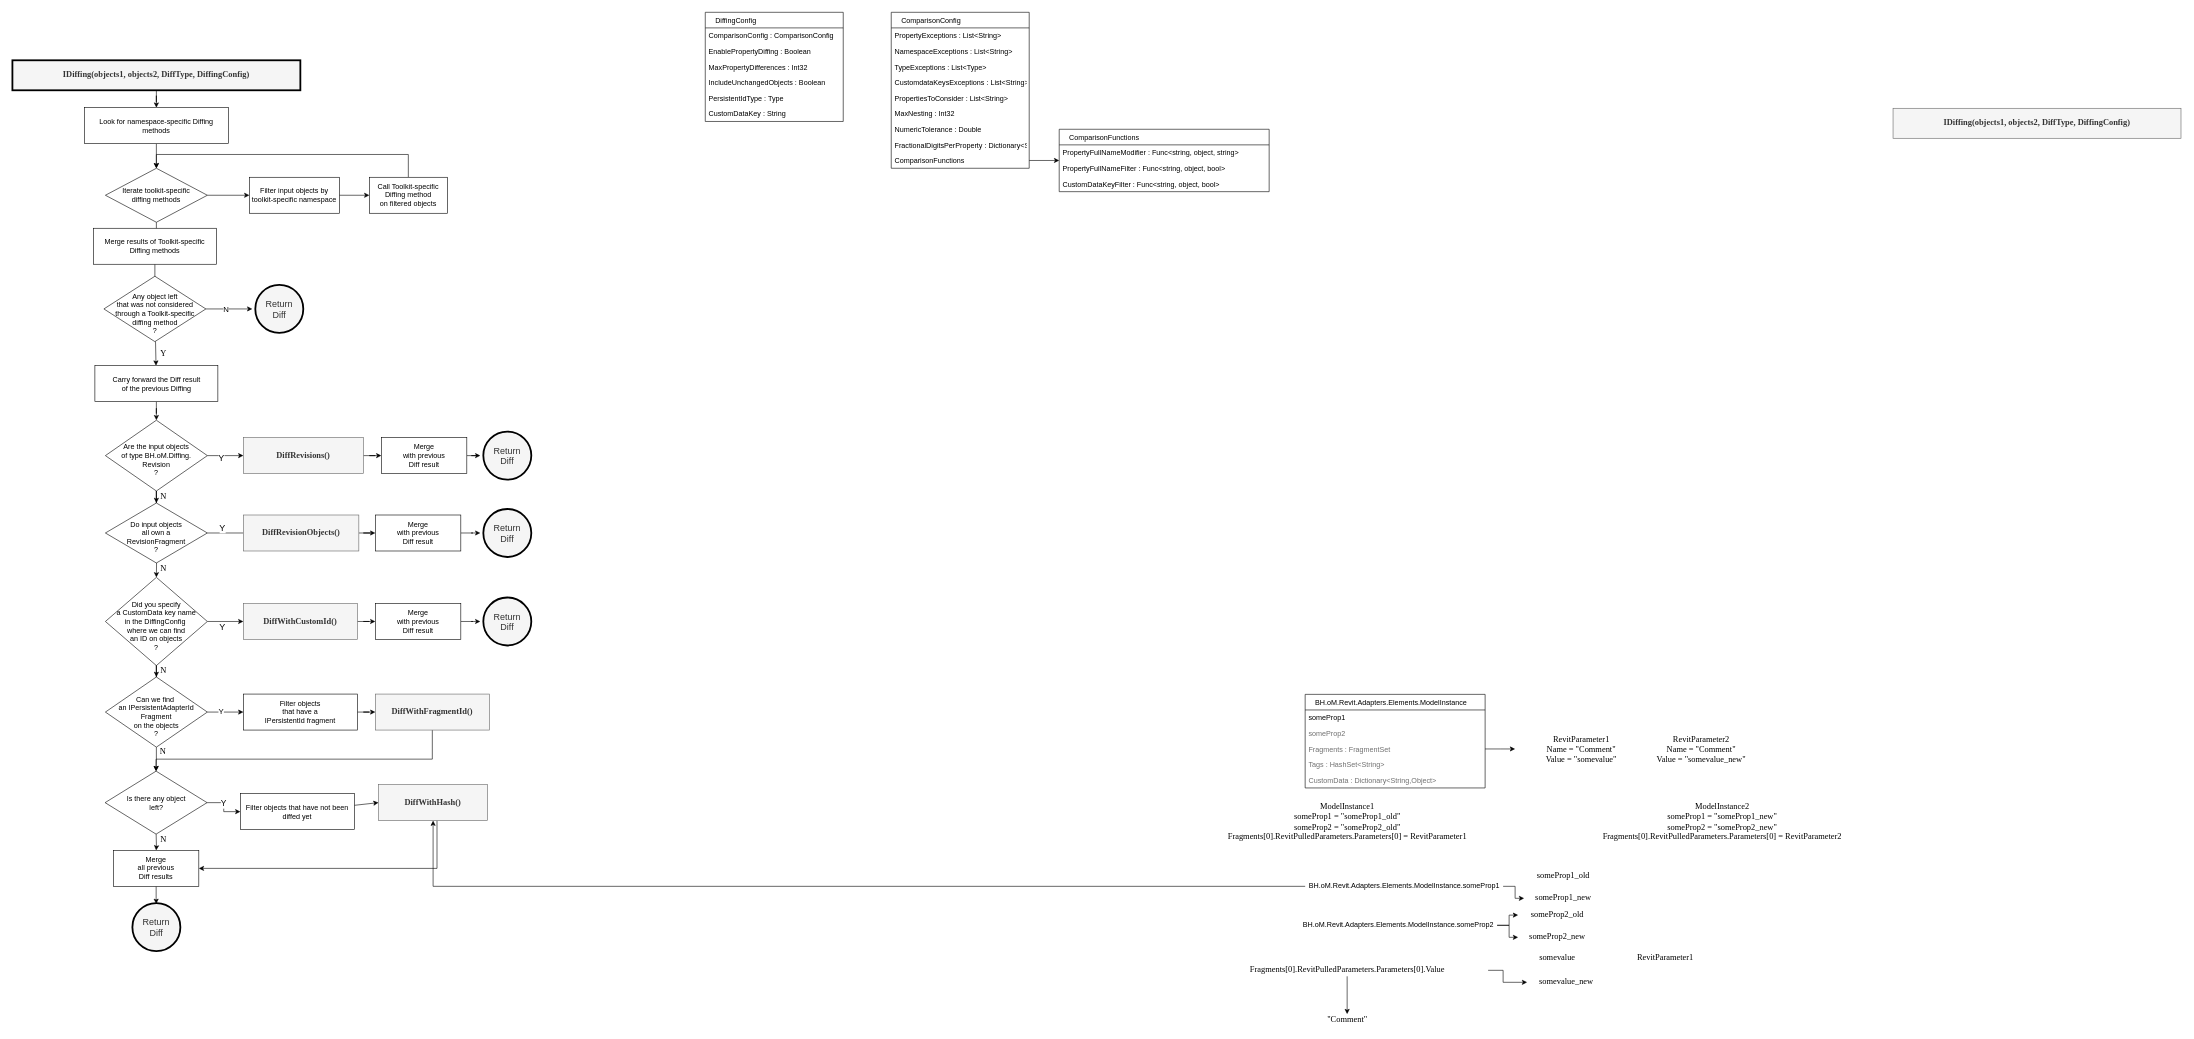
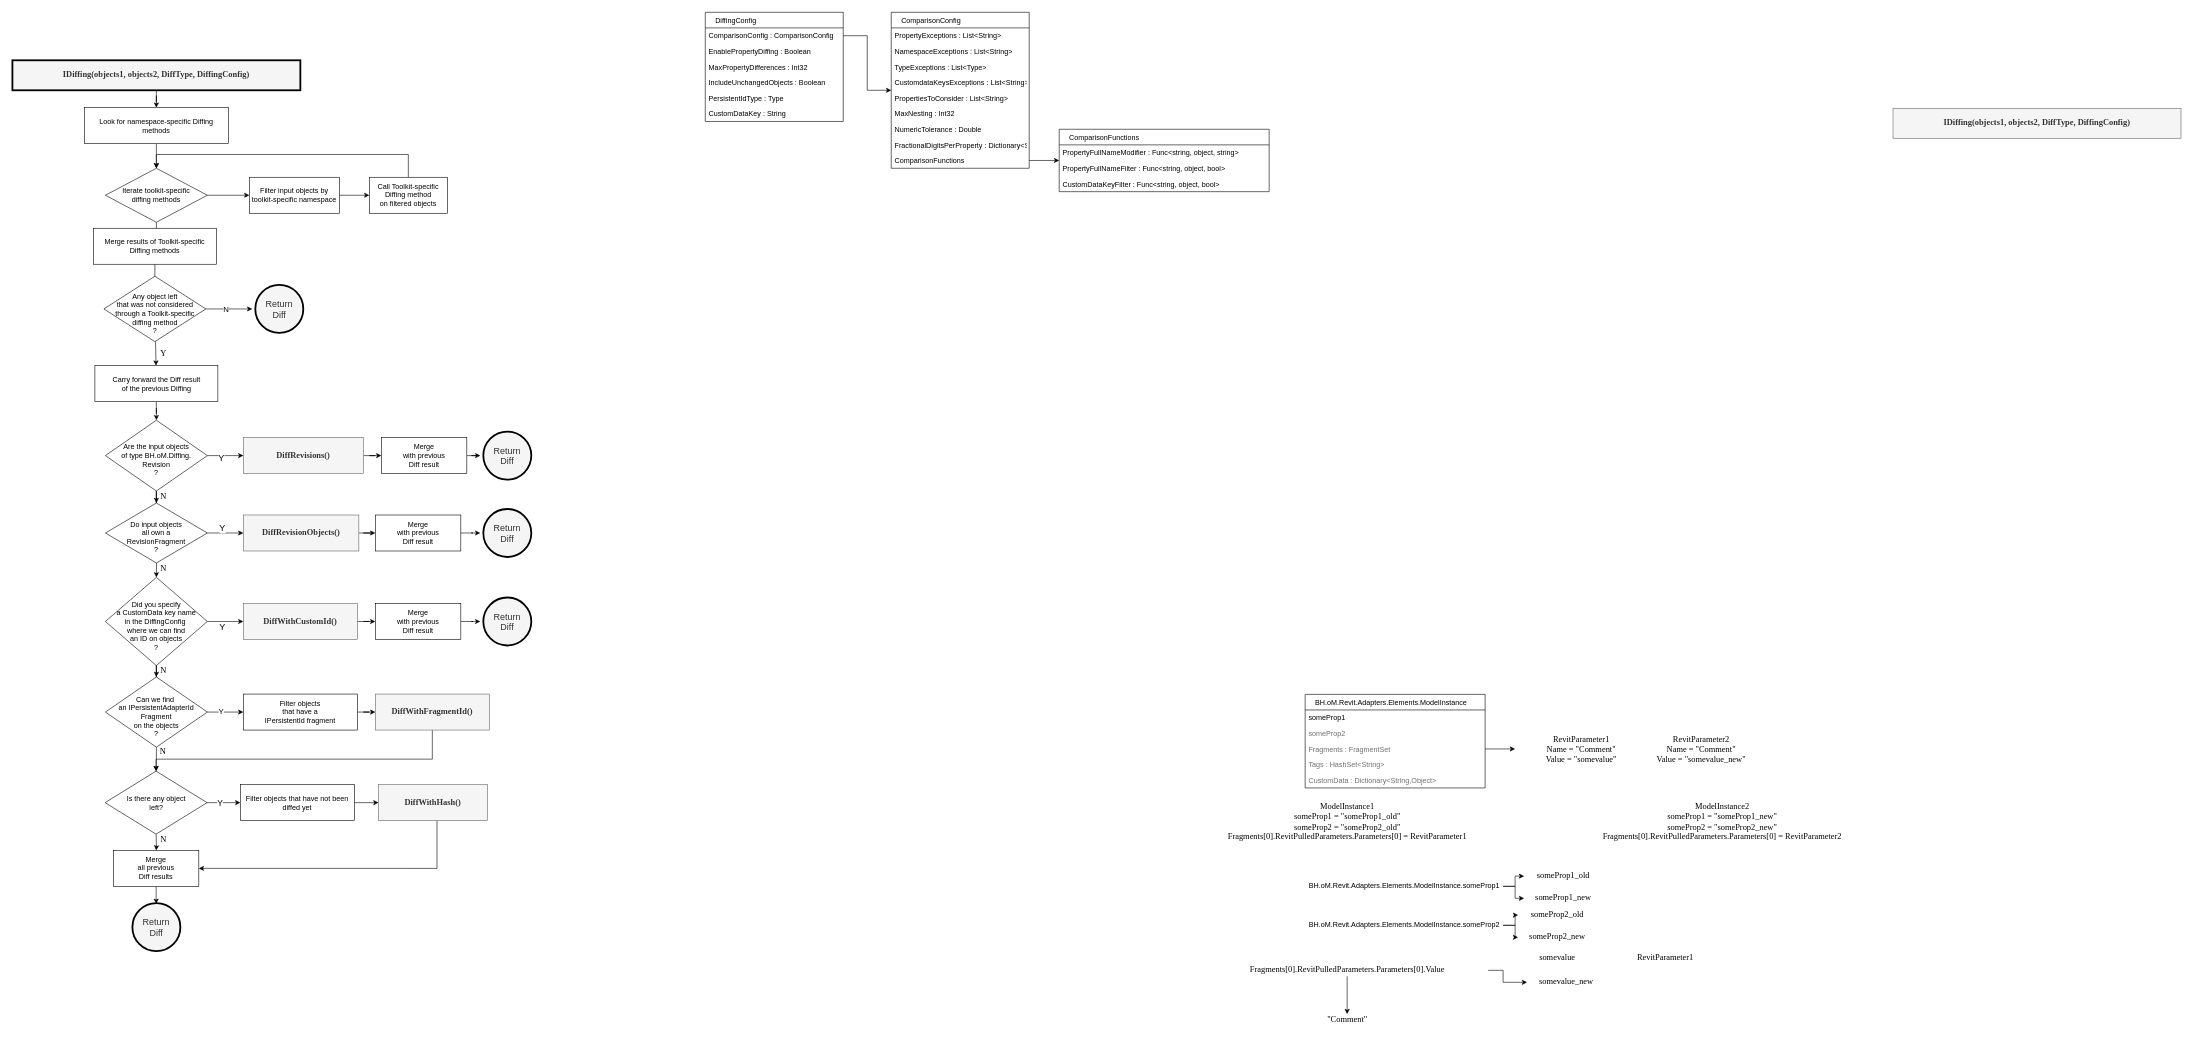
edge "ComparisonConfig : ComparisonConfig" -> "ComparisonConfig": added
edge "Do input objects all own a RevisionFragment ?" -- "DiffRevisionObjects()": arrowhead none -> classic
node "Filter objects that have not been diffed yet": moved (297, 812) -> (297, 803)
edge "BH.oM.Revit.Adapters.Elements.ModelInstance.someProp1" -> "DiffWithHash()": now "BH.oM.Revit.Adapters.Elements.ModelInstance.someProp1" -> "someProp1_old"
node "BH.oM.Revit.Adapters.Elements.ModelInstance.someProp2": moved (1398, 926) -> (1404, 926)
